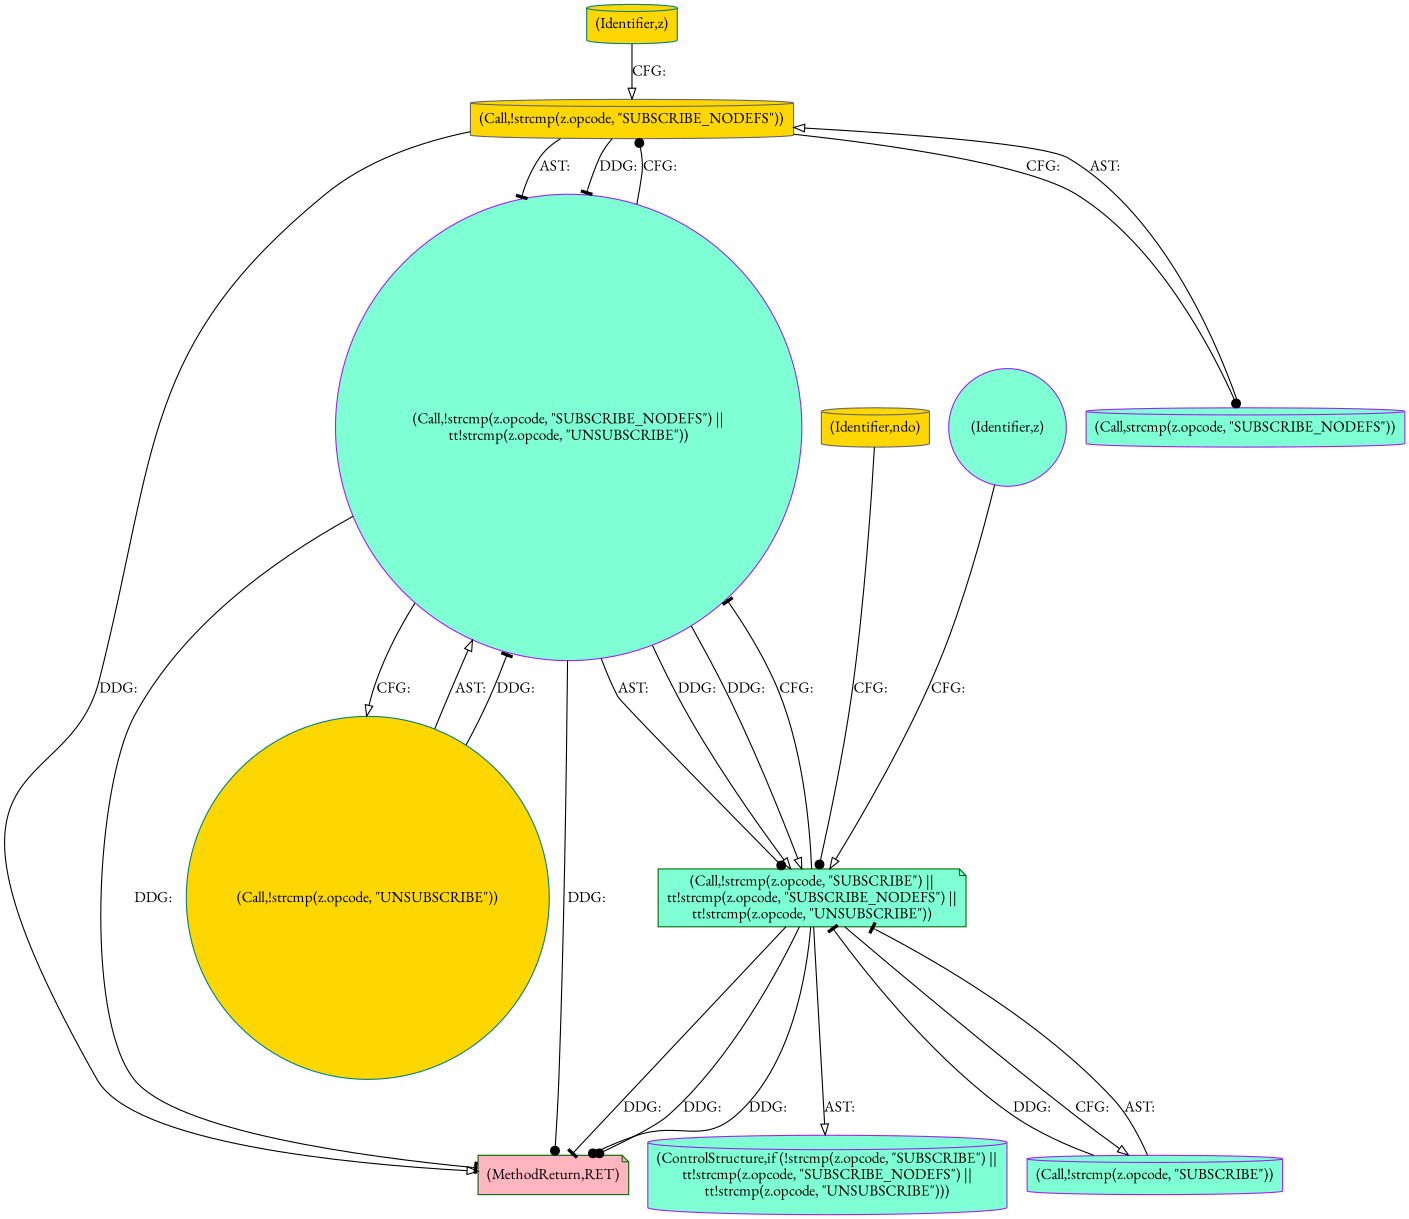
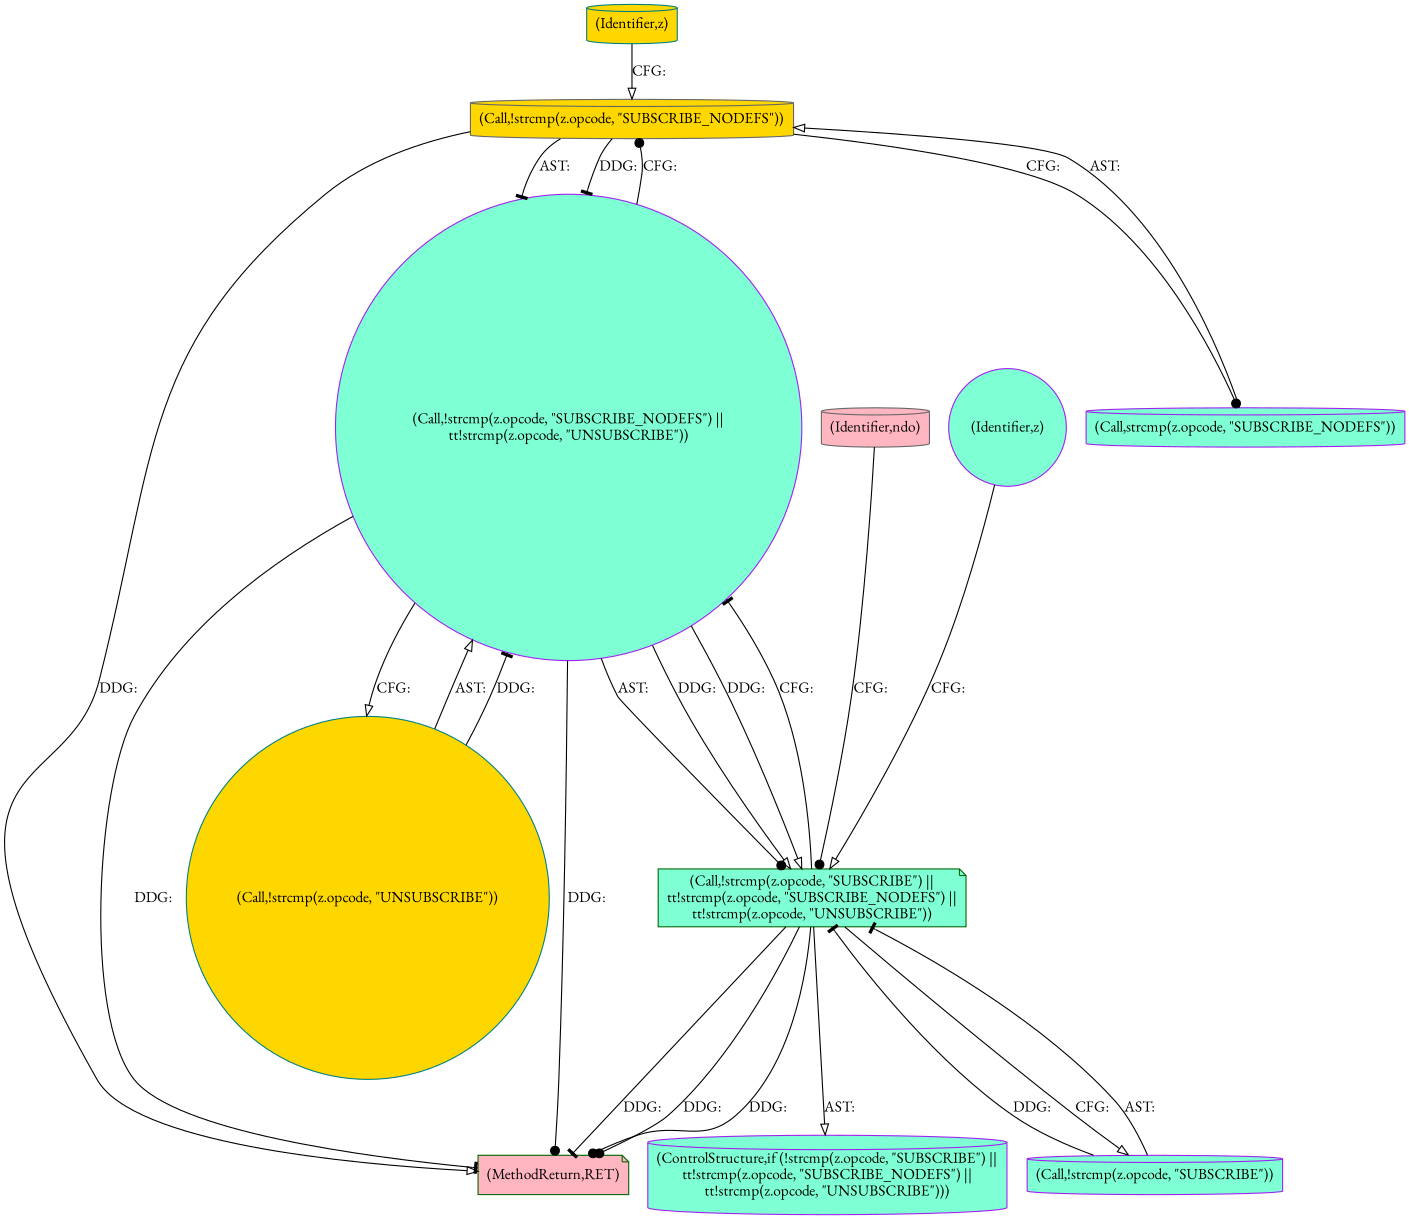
node "(Identifier,ndo)": fillcolor gold -> lightpink
